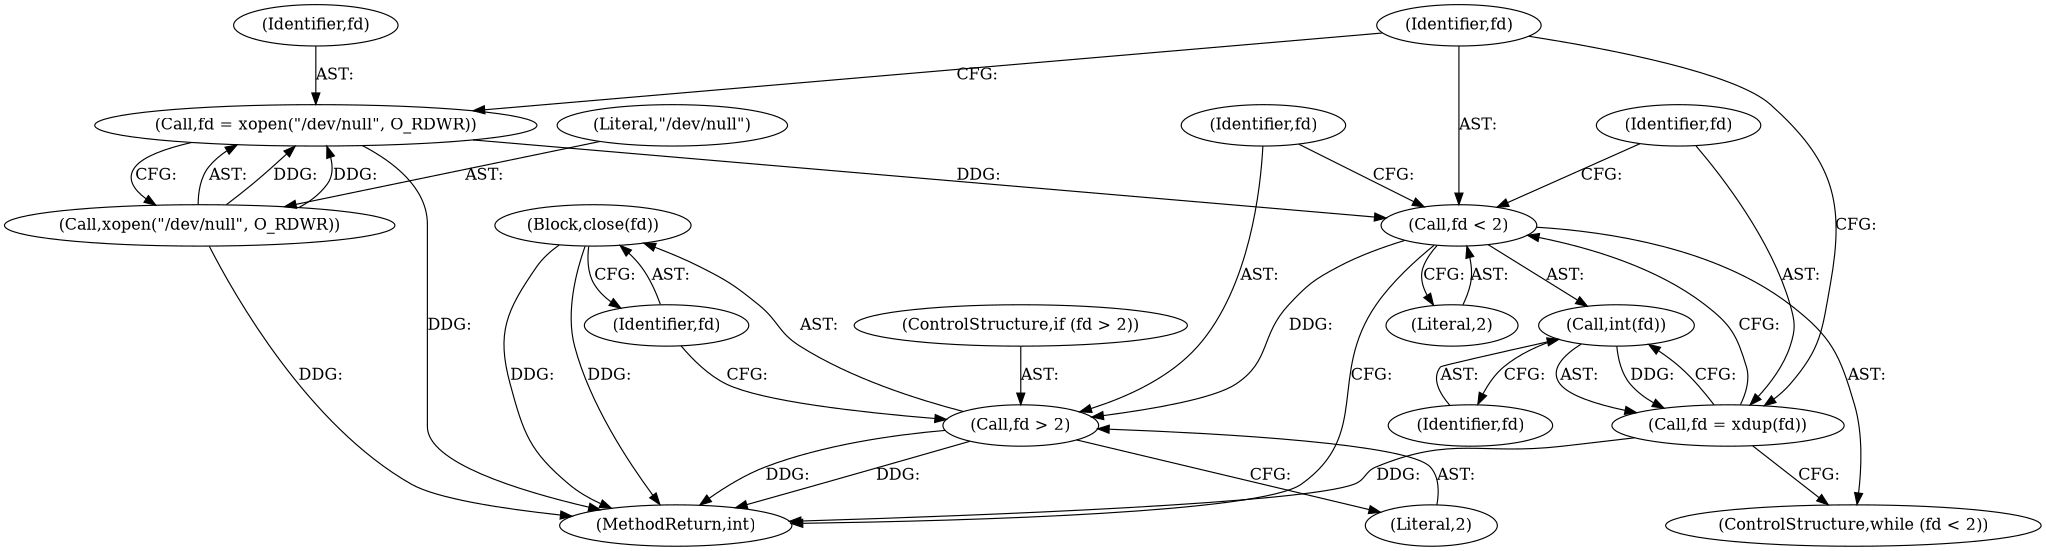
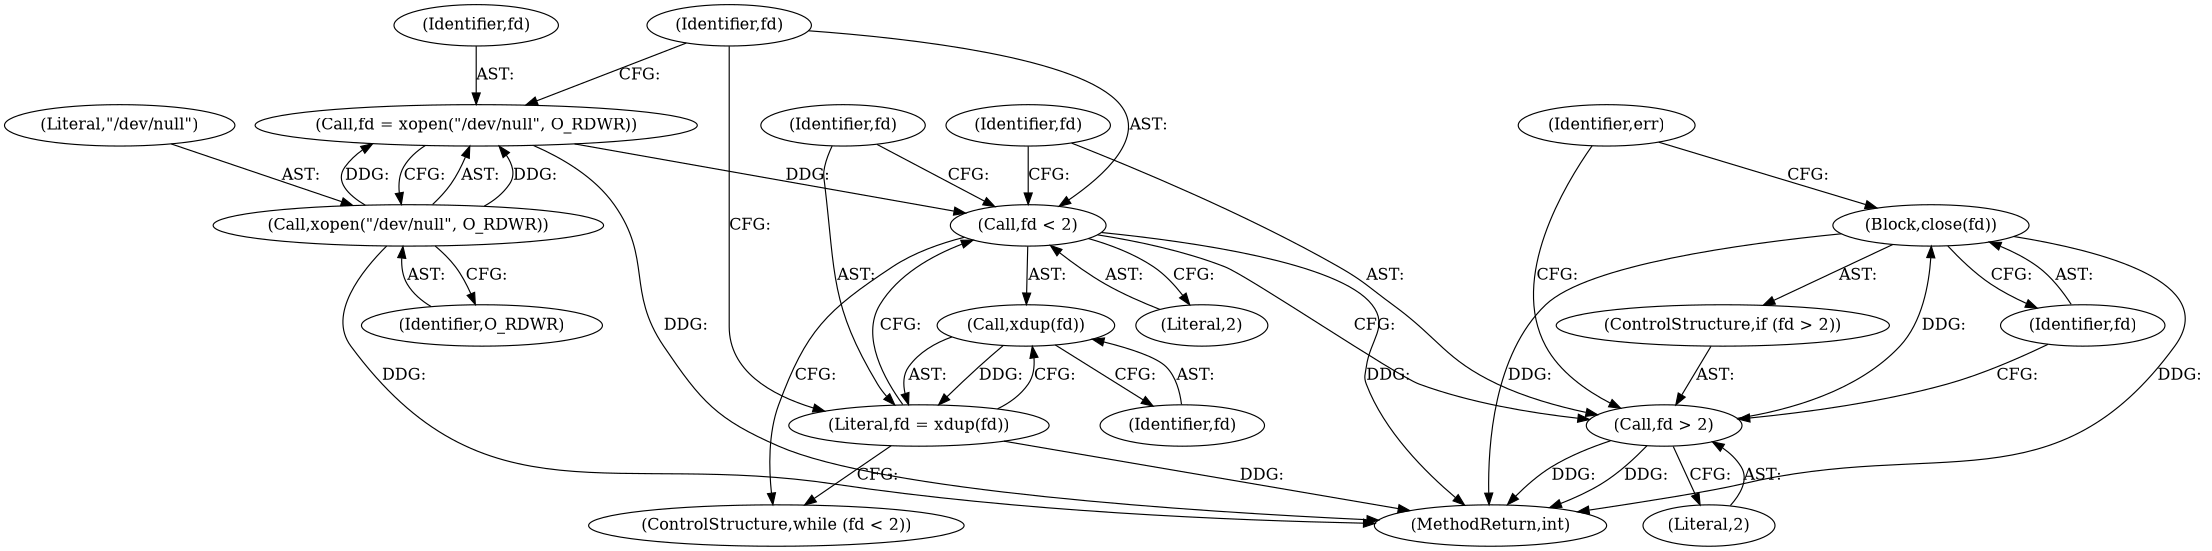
node "(Identifier,err)": added
edge "(Block,close(fd))" -> "(ControlStructure,if (fd > 2))": added, label "AST:"
node "(Identifier,O_RDWR)": added
edge "(Call,fd > 2)" -> "(Block,close(fd))": label "AST: " -> "DDG: "
edge "(Call,fd < 2)" -> "(Call,fd > 2)": label "DDG: " -> "CFG: "
node "(Call,int(fd))": label "(Call,int(fd))" -> "(Call,xdup(fd))"
edge "(Call,fd < 2)" -> "(MethodReturn,int)": label "CFG: " -> "DDG: "
edge "(Call,fd < 2)" -> "(ControlStructure,while (fd < 2))": label "AST: " -> "CFG: "
node "(Call,fd = xdup(fd))": label "(Call,fd = xdup(fd))" -> "(Literal,fd = xdup(fd))"
